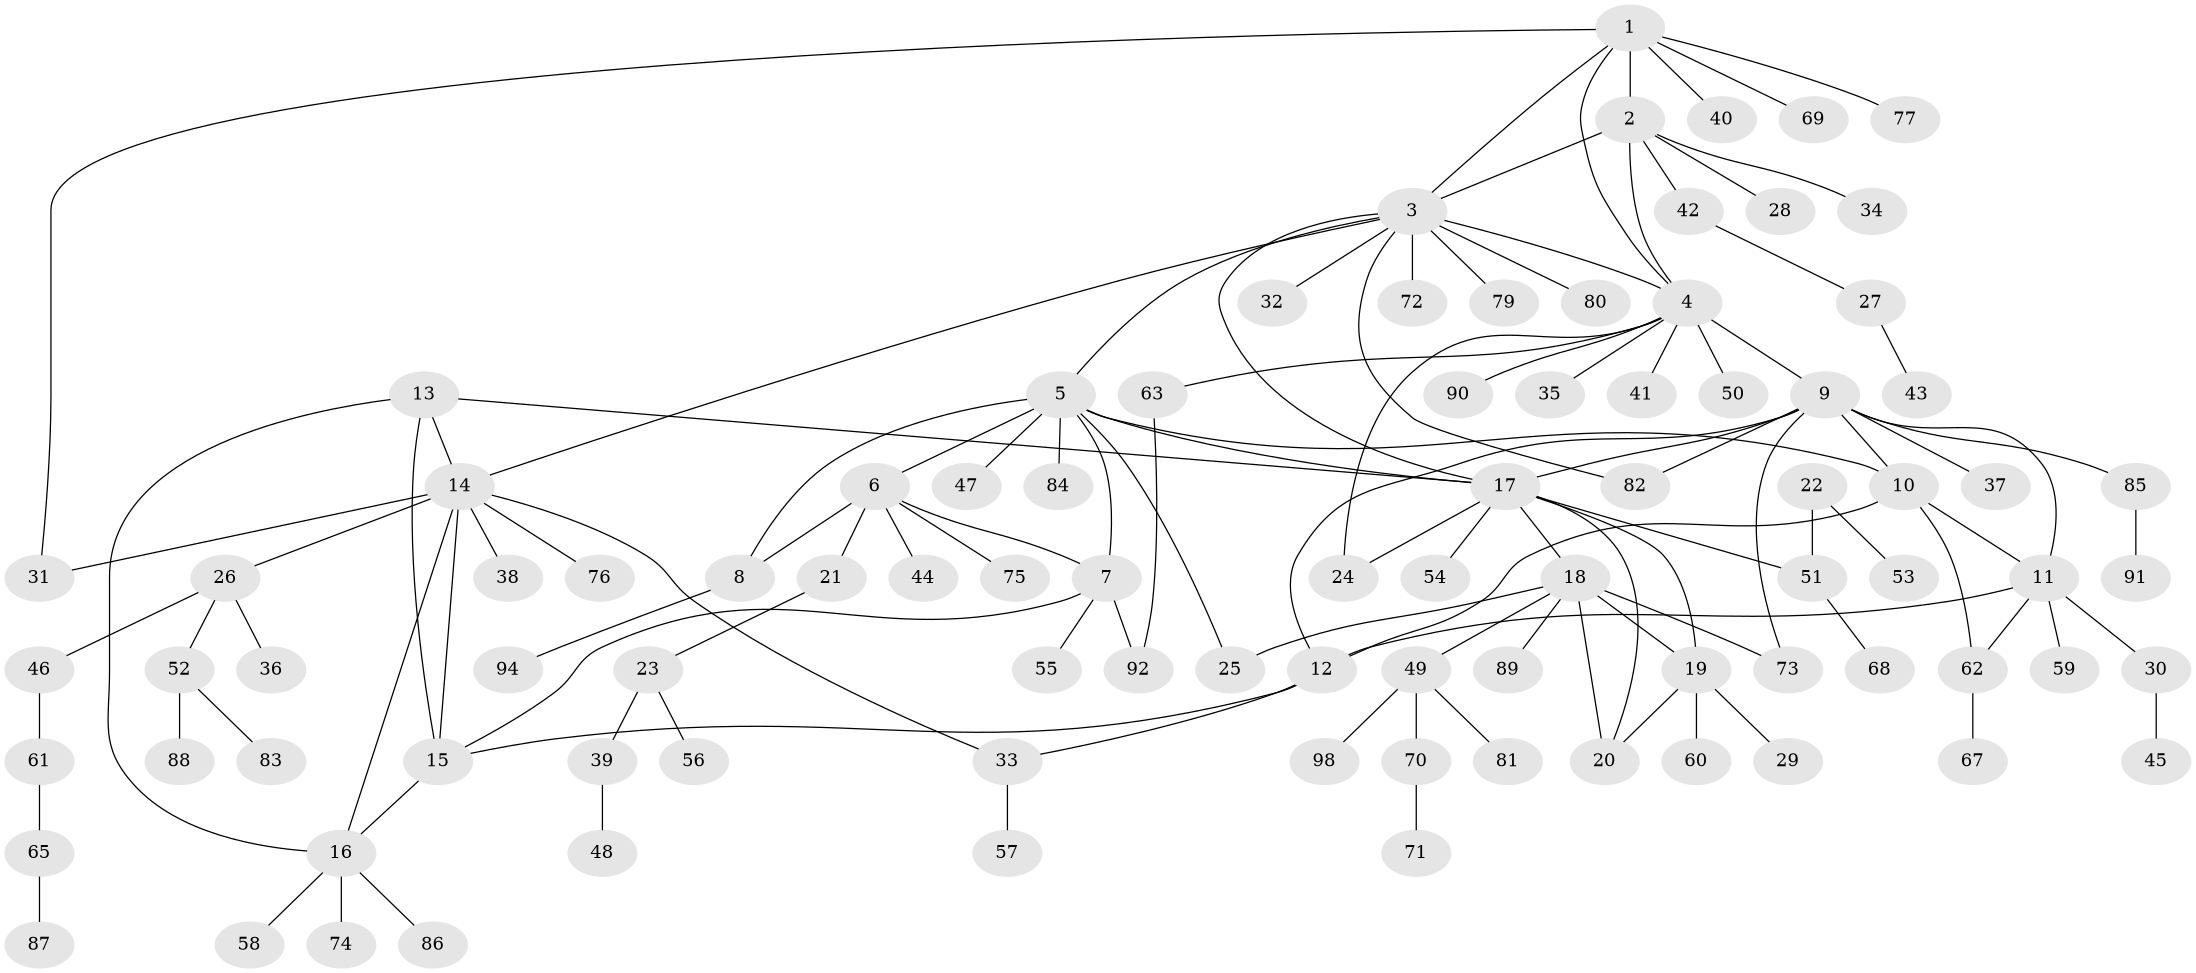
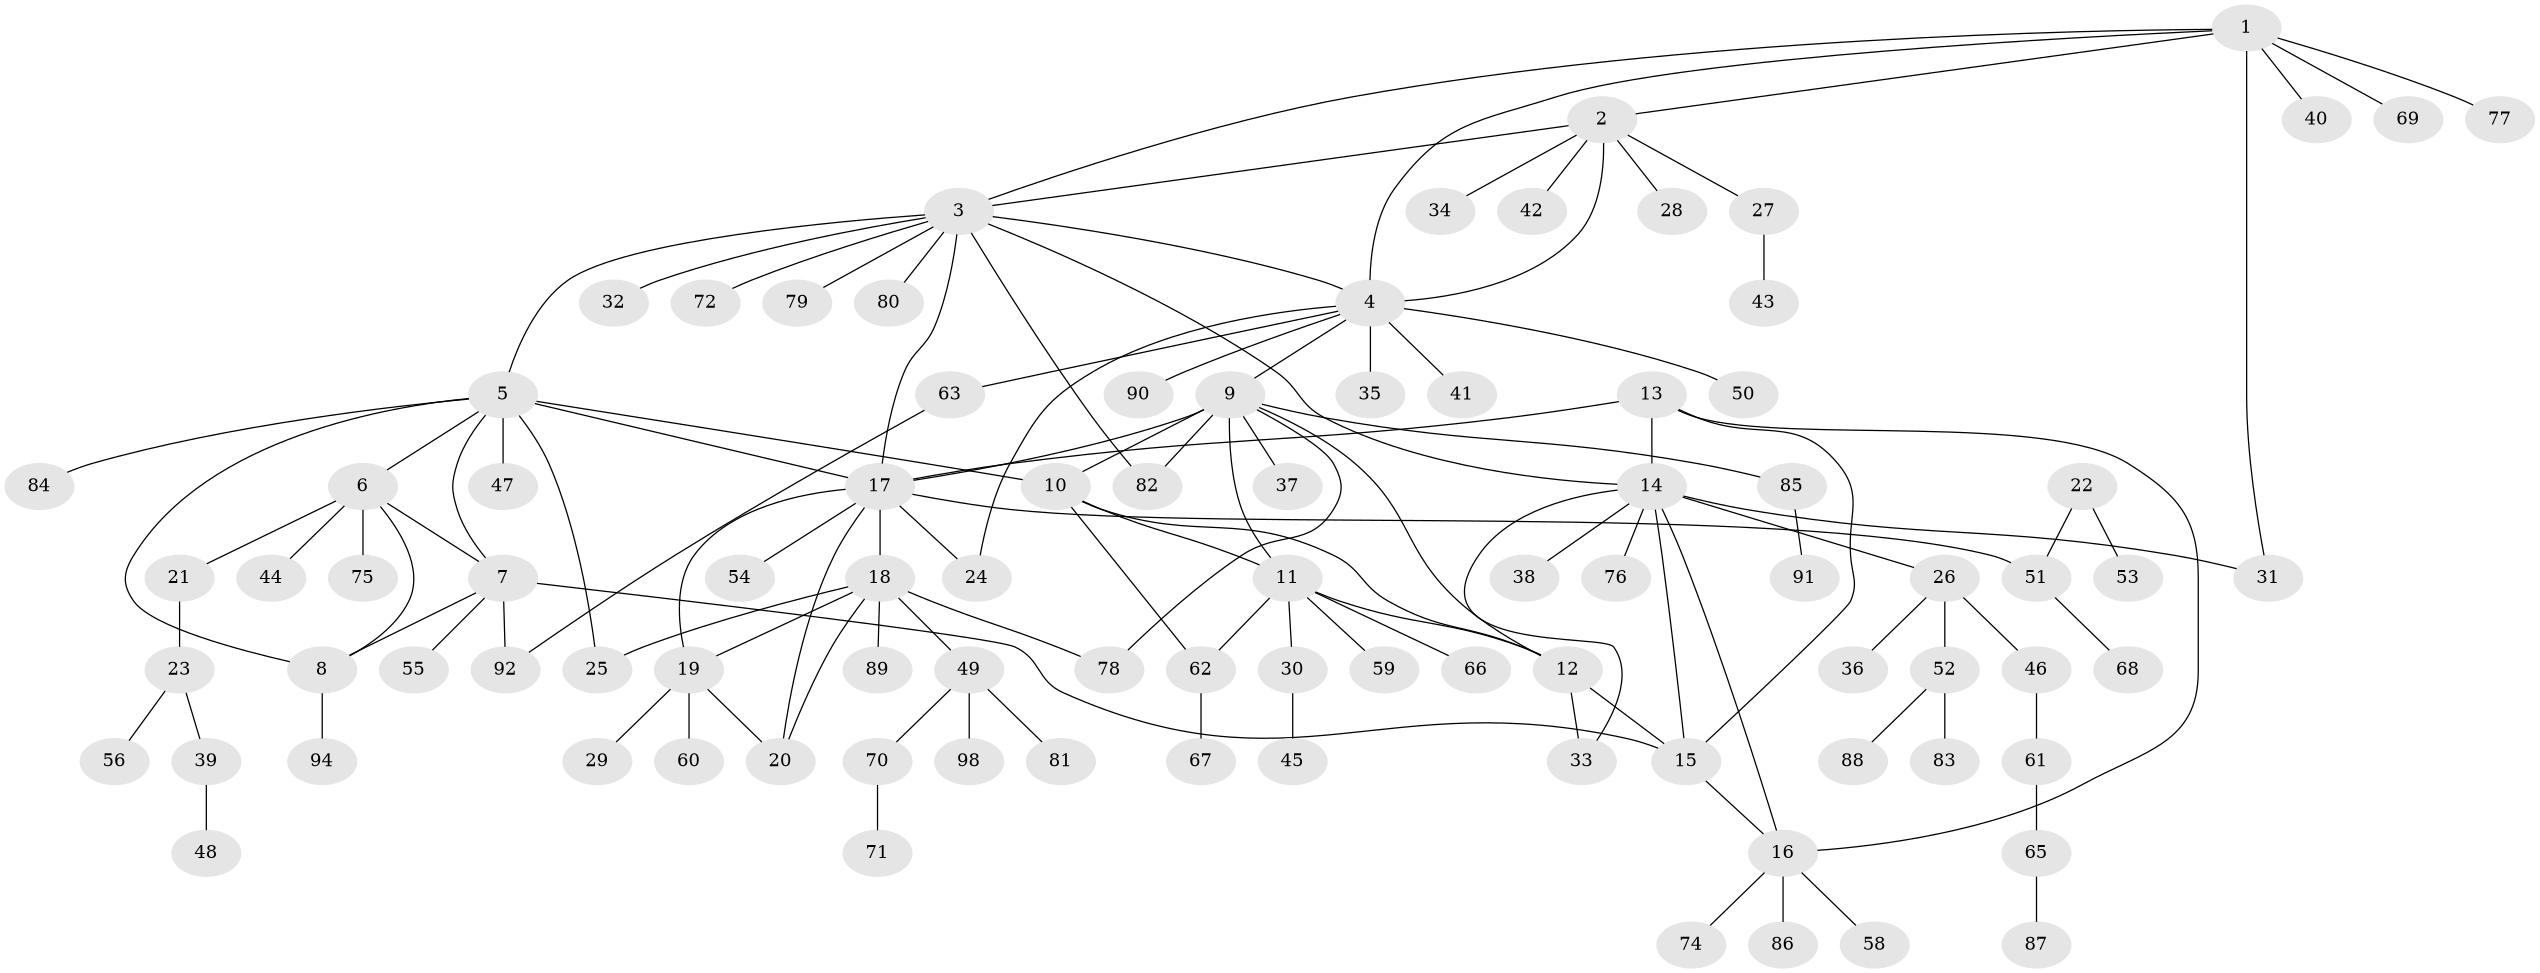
edge "42" -- "27": now "2" -- "27"
edge "7" -- "8": added
node "66": added
node "73": label "73" -> "78"
node "57": removed
